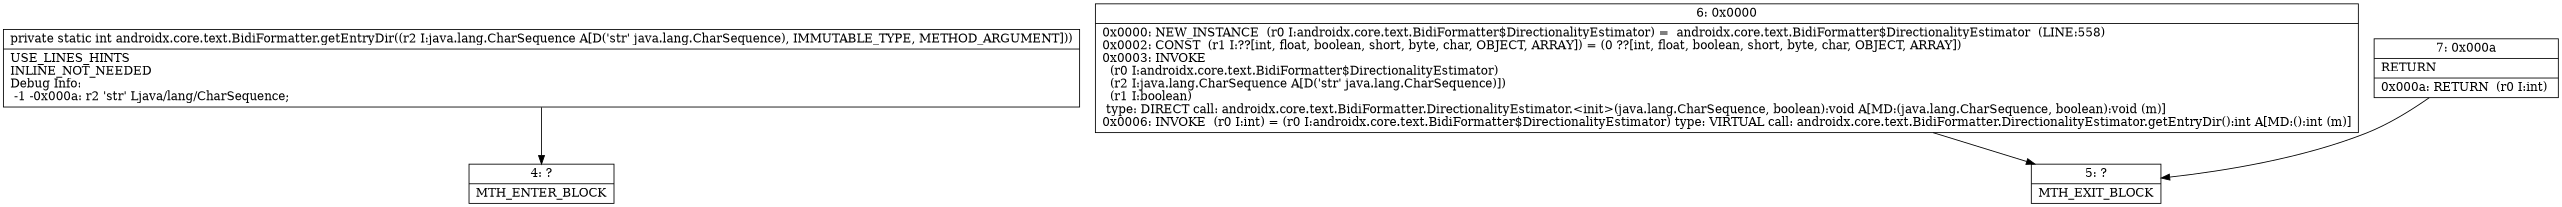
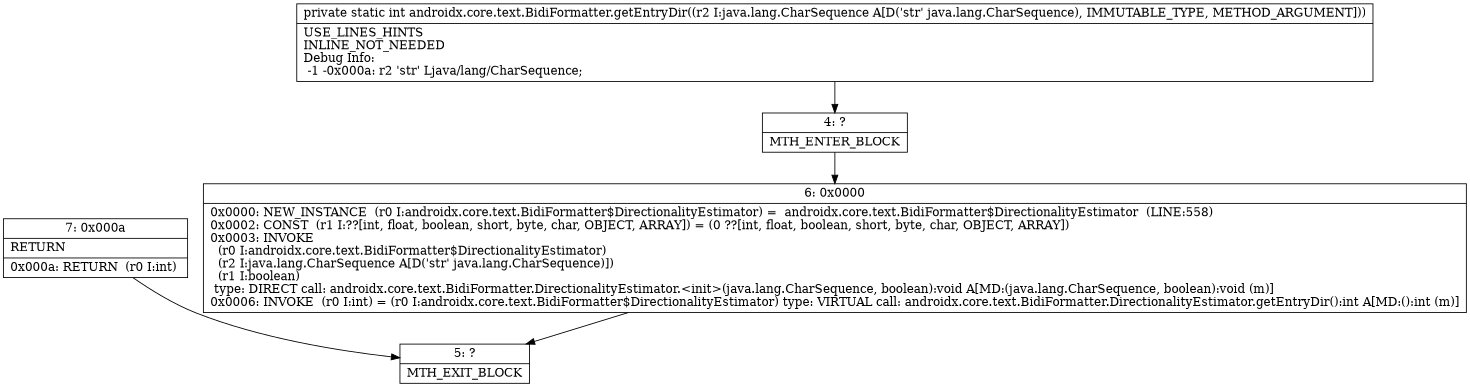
edge "4: ?" -> "6: 0x0000": added
